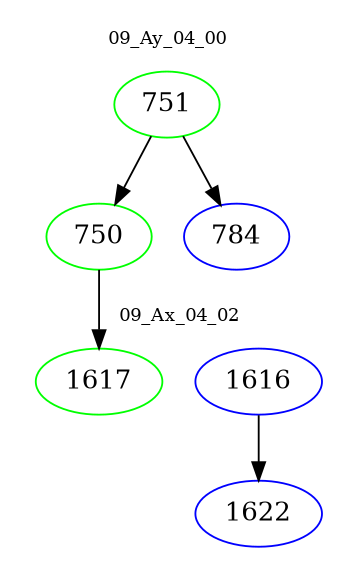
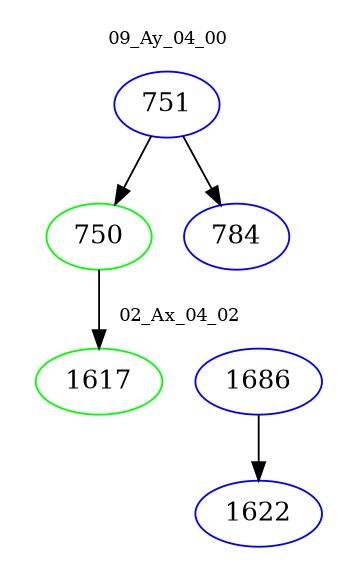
node "751": color green -> blue
cluster "09_Ax_04_02": label "09_Ax_04_02" -> "02_Ax_04_02"
node "1616": label "1616" -> "1686"
